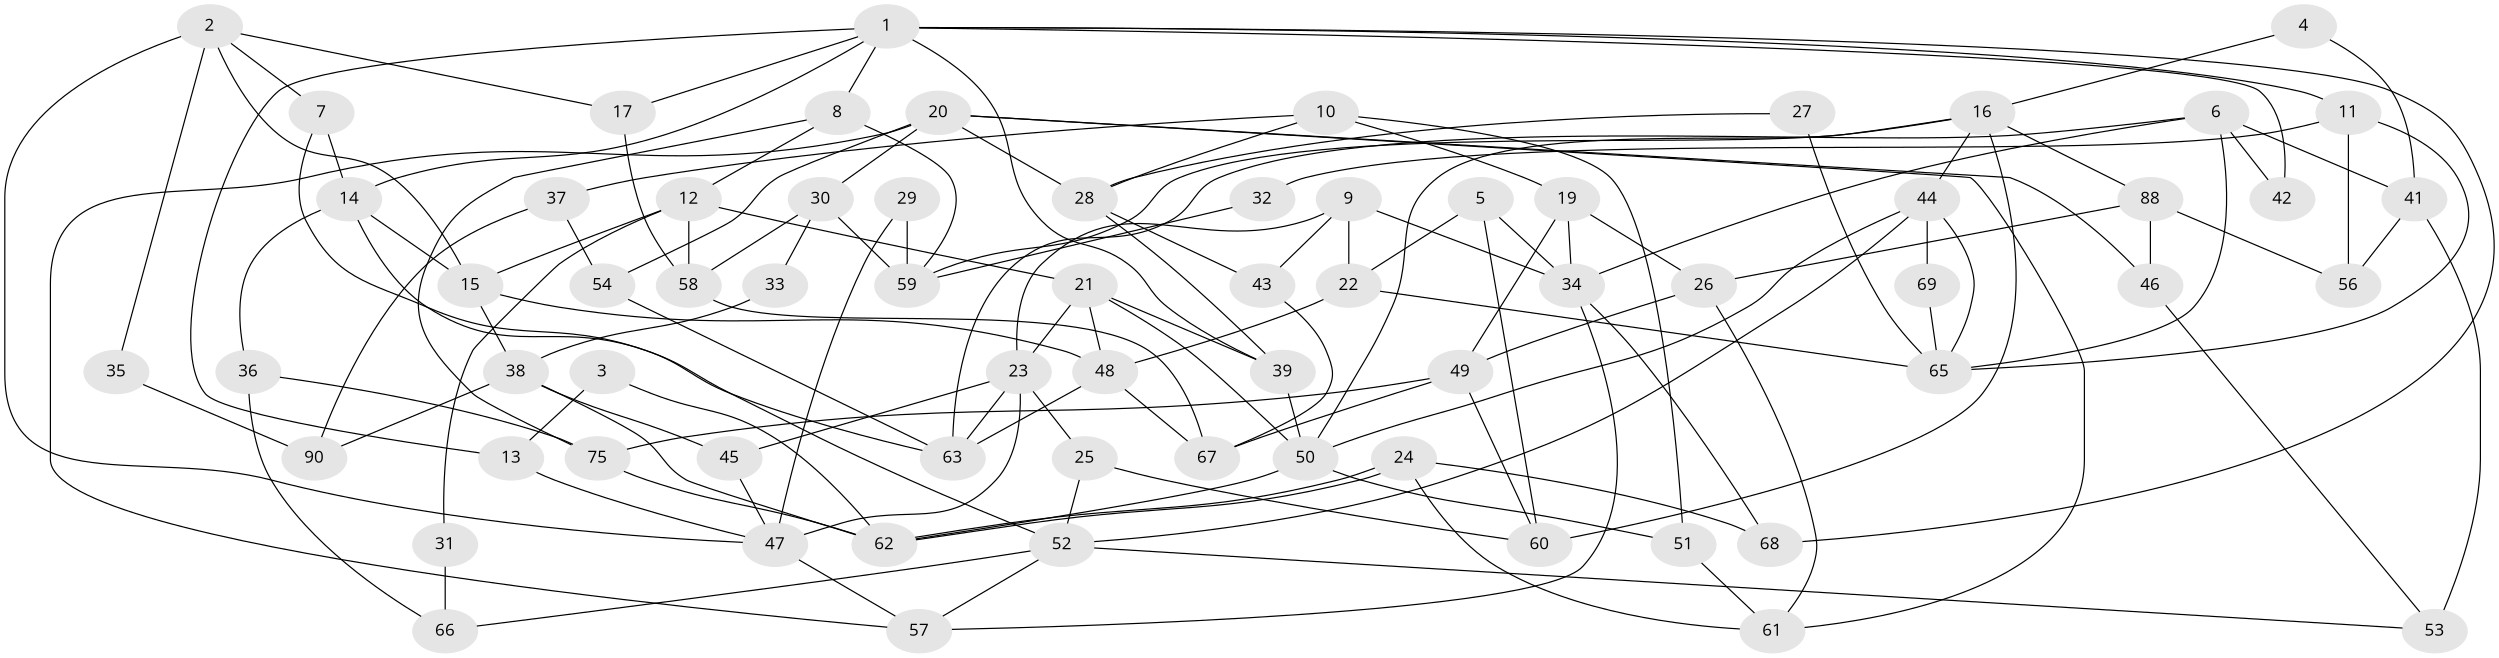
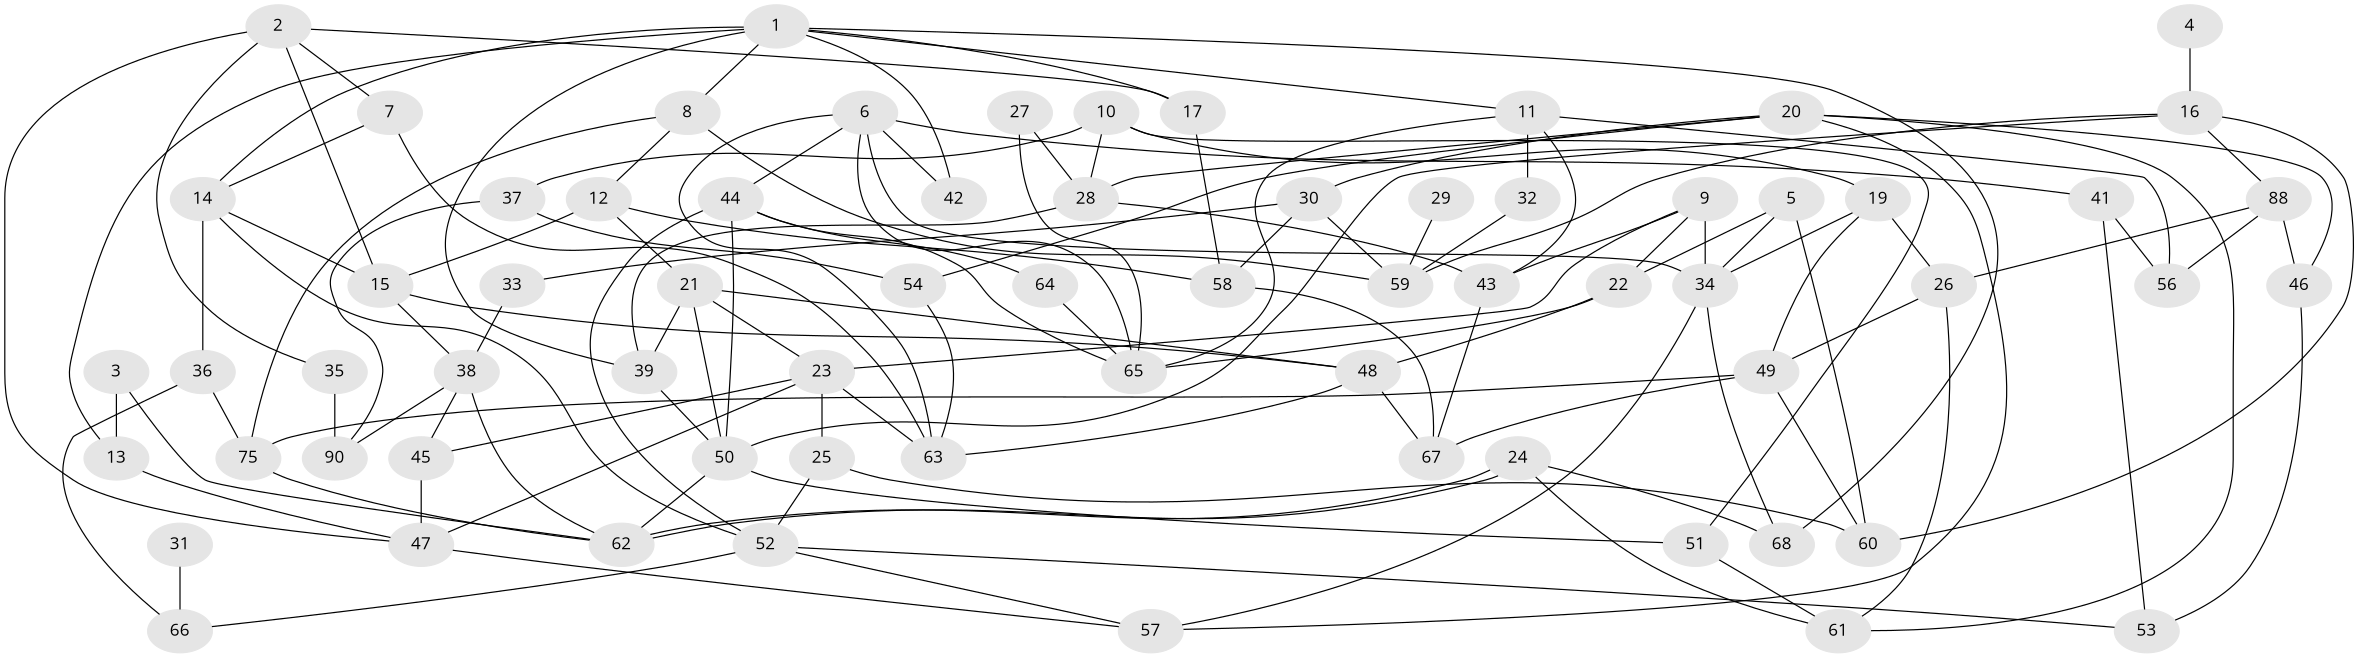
edge "4" -- "41": removed
edge "16" -- "44": now "6" -- "44"
edge "11" -- "43": added
node "69": label "69" -> "64"
edge "12" -- "31": removed
edge "29" -- "47": removed
